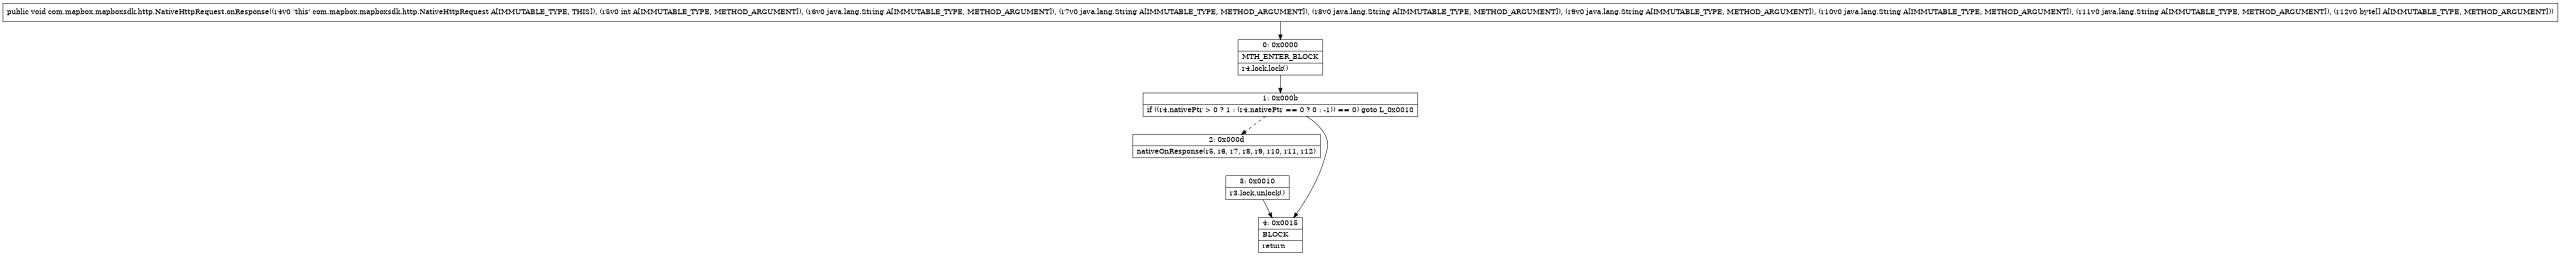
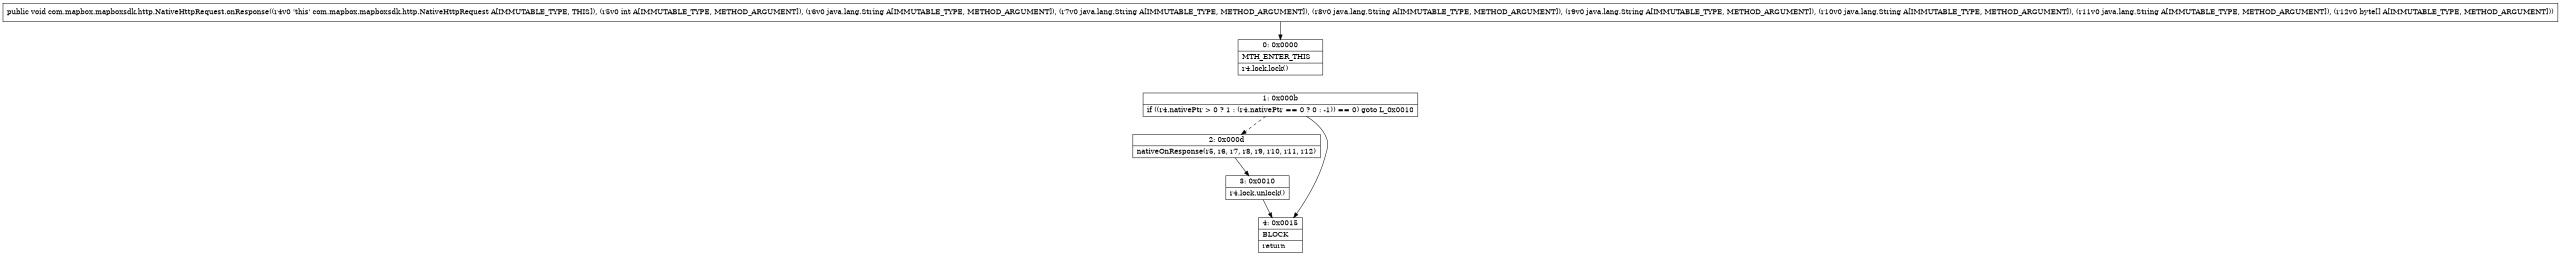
node "0: 0x0000": text "MTH_ENTER_BLOCK" -> "MTH_ENTER_THIS"
edge "0: 0x0000" -> "1: 0x000b": removed
edge "2: 0x000d" -> "3: 0x0010": added
node "3: 0x0010": text "r3.lock.unlock()" -> "r4.lock.unlock()"
